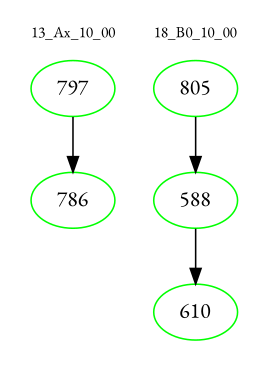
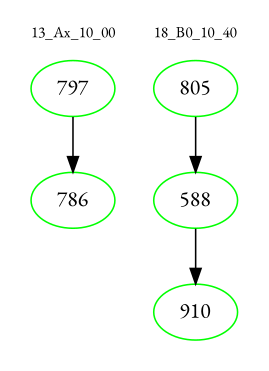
cluster "18_B0_10_00": label "18_B0_10_00" -> "18_B0_10_40"
node "610": label "610" -> "910"
